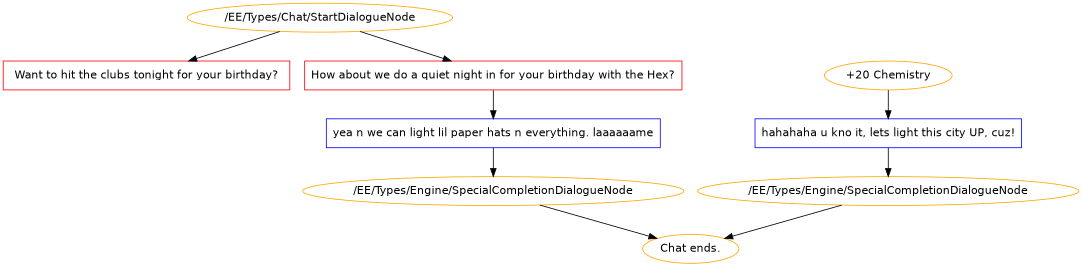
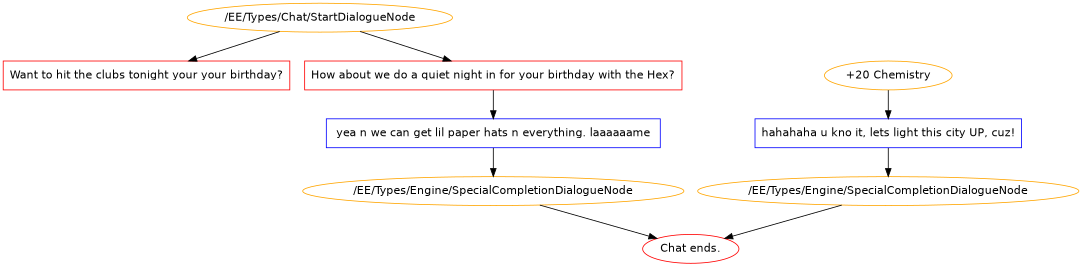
node "Want to hit the clubs tonight for your birthday?": label "Want to hit the clubs tonight for your birthday?" -> "Want to hit the clubs tonight your your birthday?"
node "yea n we can light lil paper hats n everything. laaaaaame": label "yea n we can light lil paper hats n everything. laaaaaame" -> "yea n we can get lil paper hats n everything. laaaaaame"
node "Chat ends.": color orange -> red
